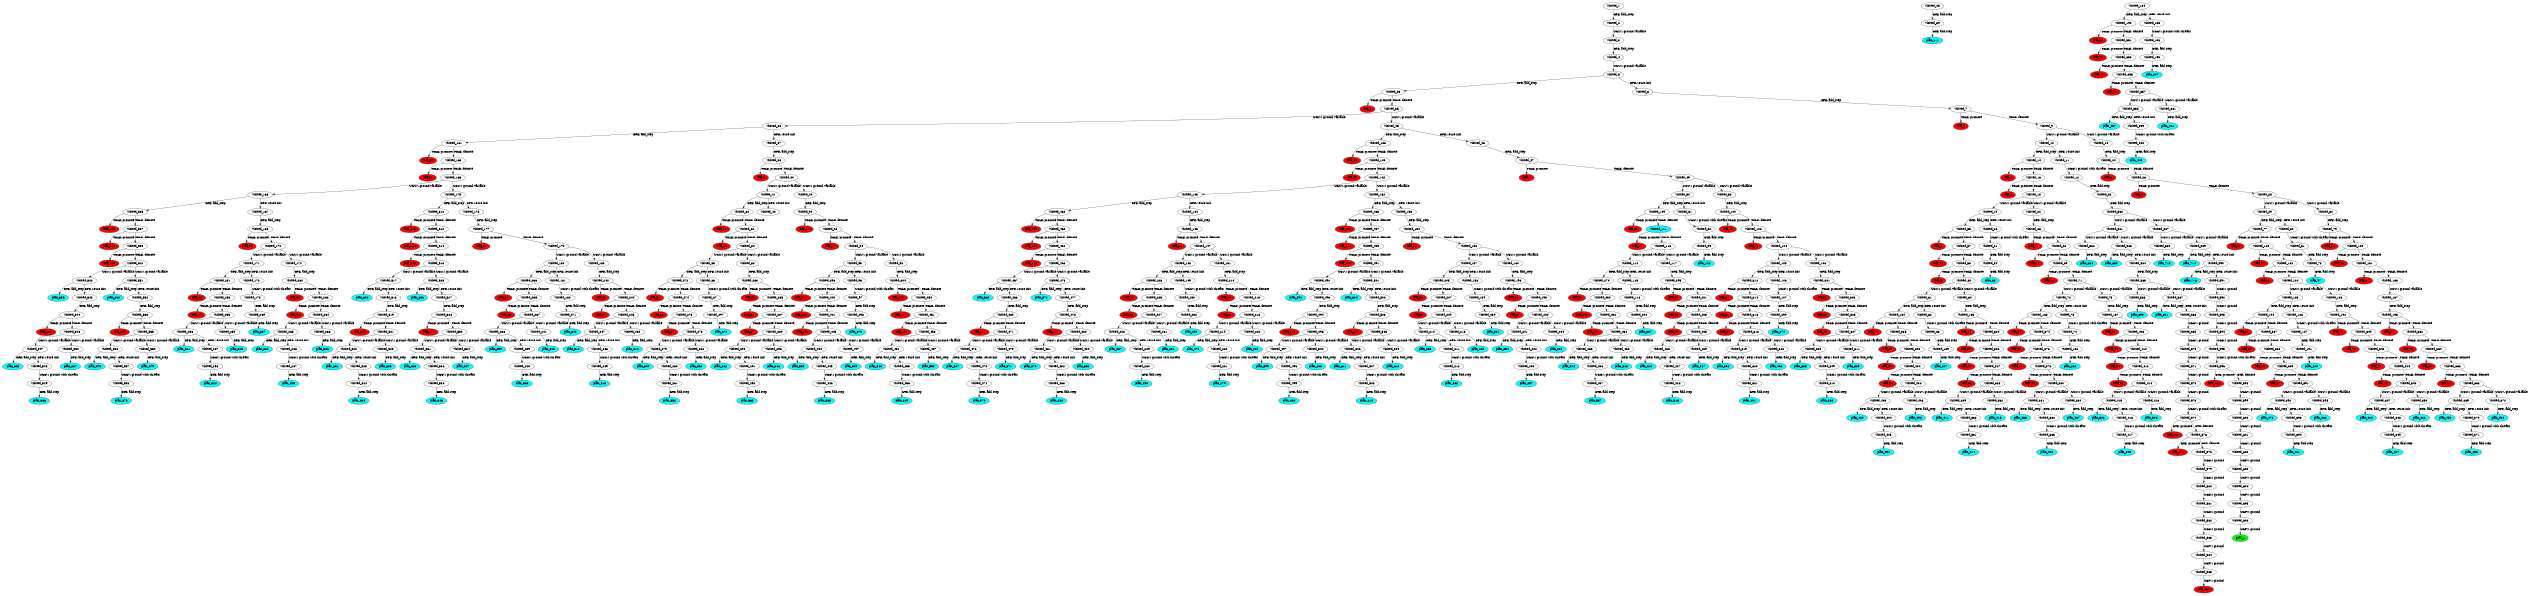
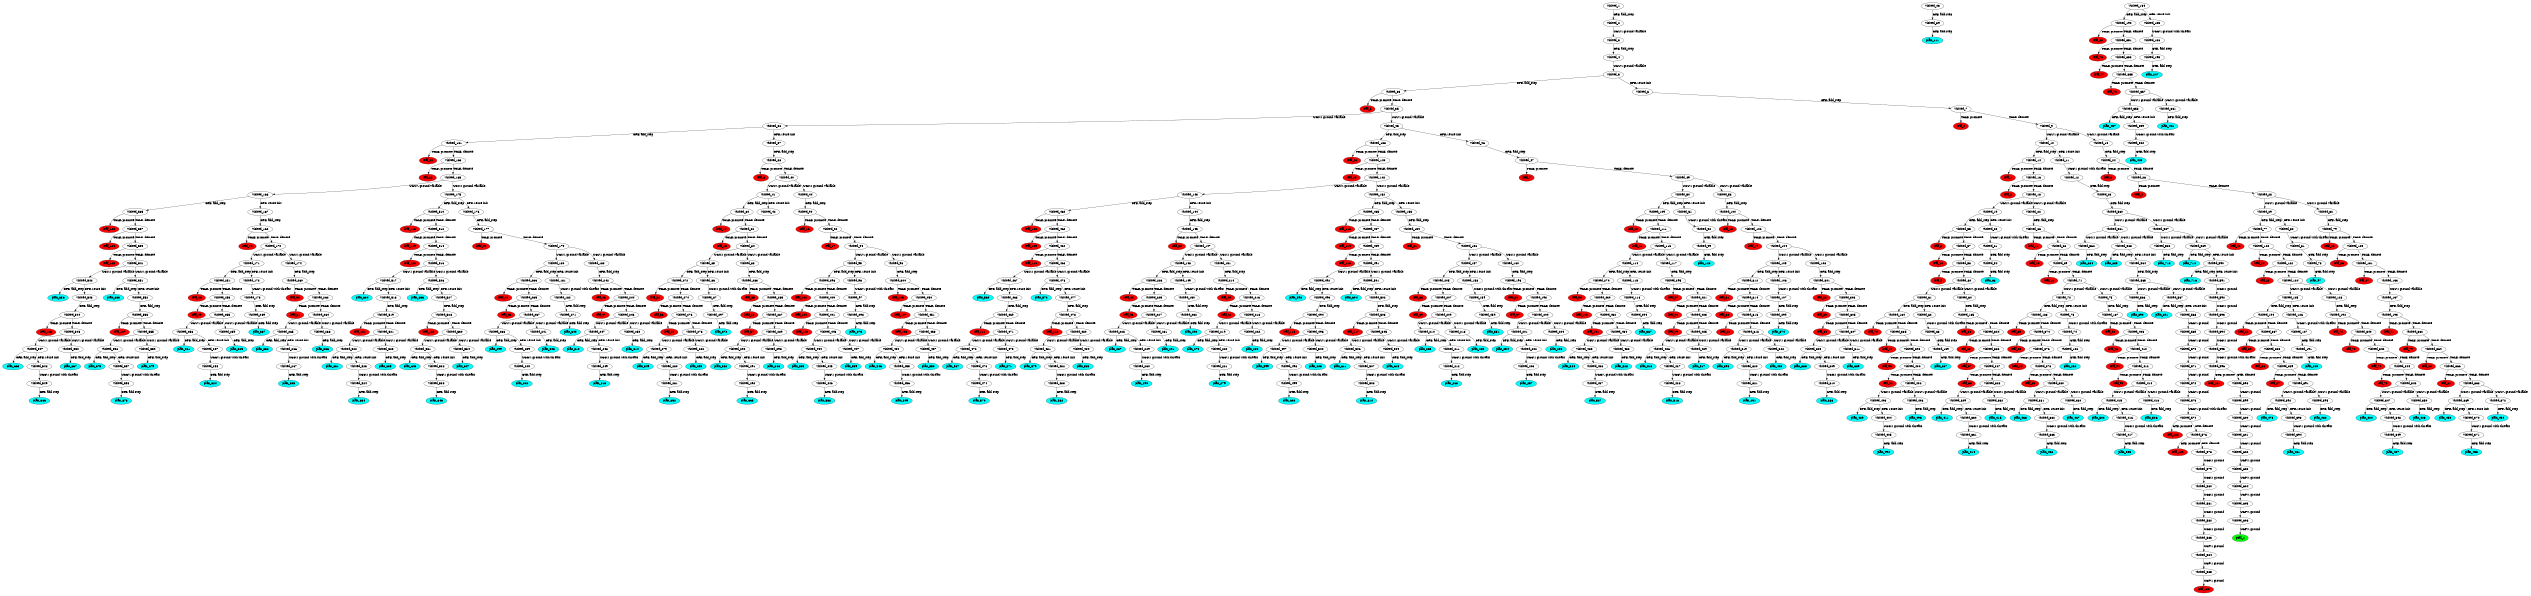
node "visited_111": fillcolor cyan -> white
